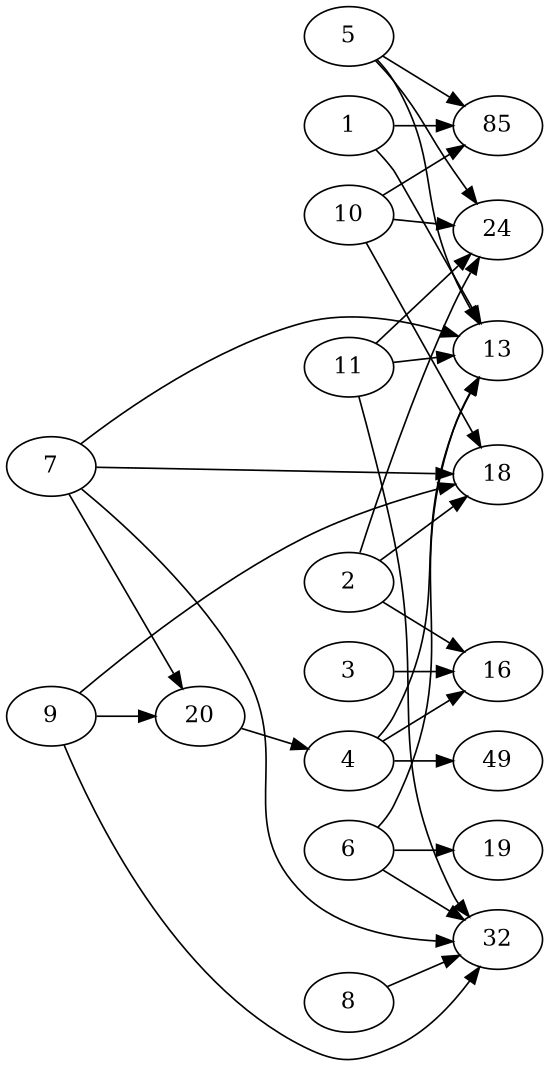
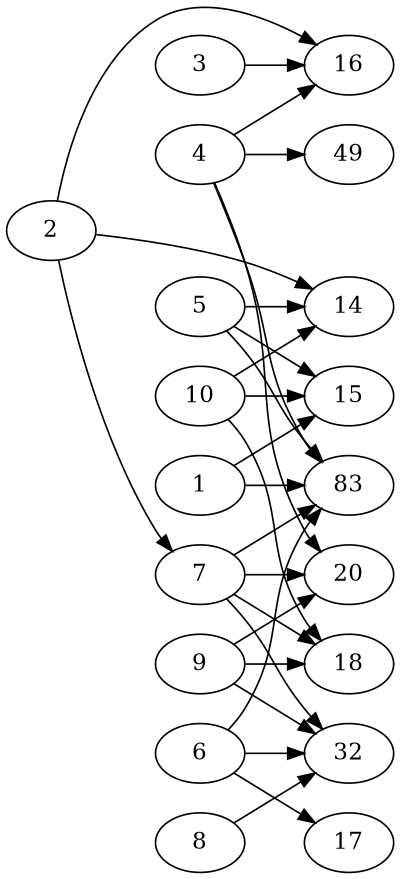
node "85": label "85" -> "15"
node "24": label "24" -> "14"
node "13": label "13" -> "83"
node "11": removed
edge "2" -> "18": now "2" -> "7"
edge "20" -> "4": reversed
node "19": label "19" -> "17"
